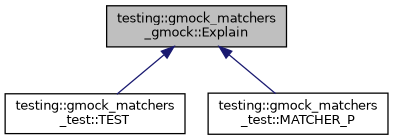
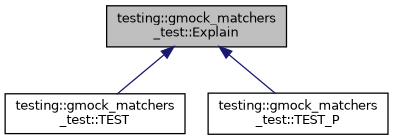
node "testing::gmock_matchers _gmock::Explain": label "testing::gmock_matchers _gmock::Explain" -> "testing::gmock_matchers _test::Explain"
node "testing::gmock_matchers _test::MATCHER_P": label "testing::gmock_matchers _test::MATCHER_P" -> "testing::gmock_matchers _test::TEST_P"
